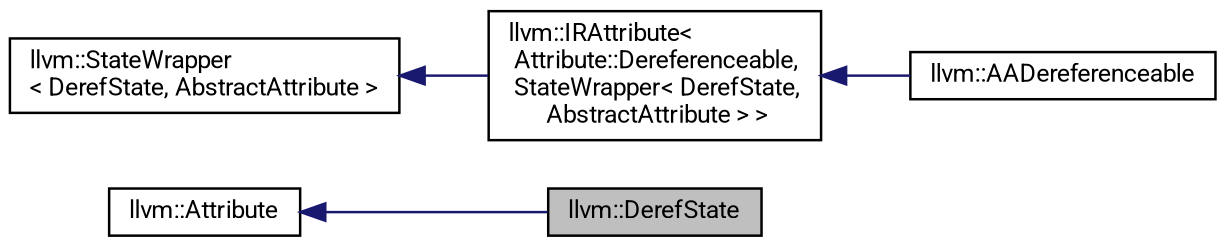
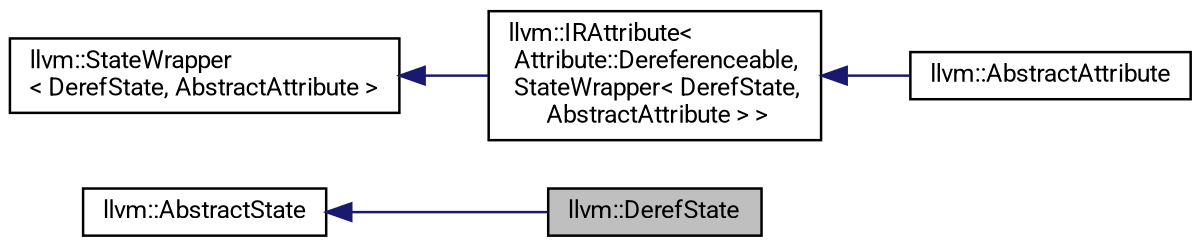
node "llvm::AADereferenceable": label "llvm::AADereferenceable" -> "llvm::AbstractAttribute"
node "llvm::Attribute": label "llvm::Attribute" -> "llvm::AbstractState"
